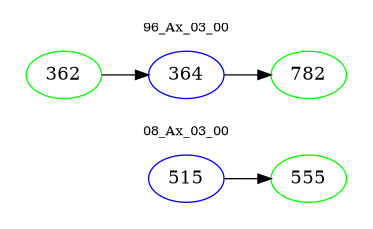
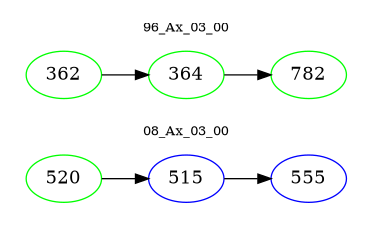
node "364": color blue -> green
node "520": added
node "555": color green -> blue
